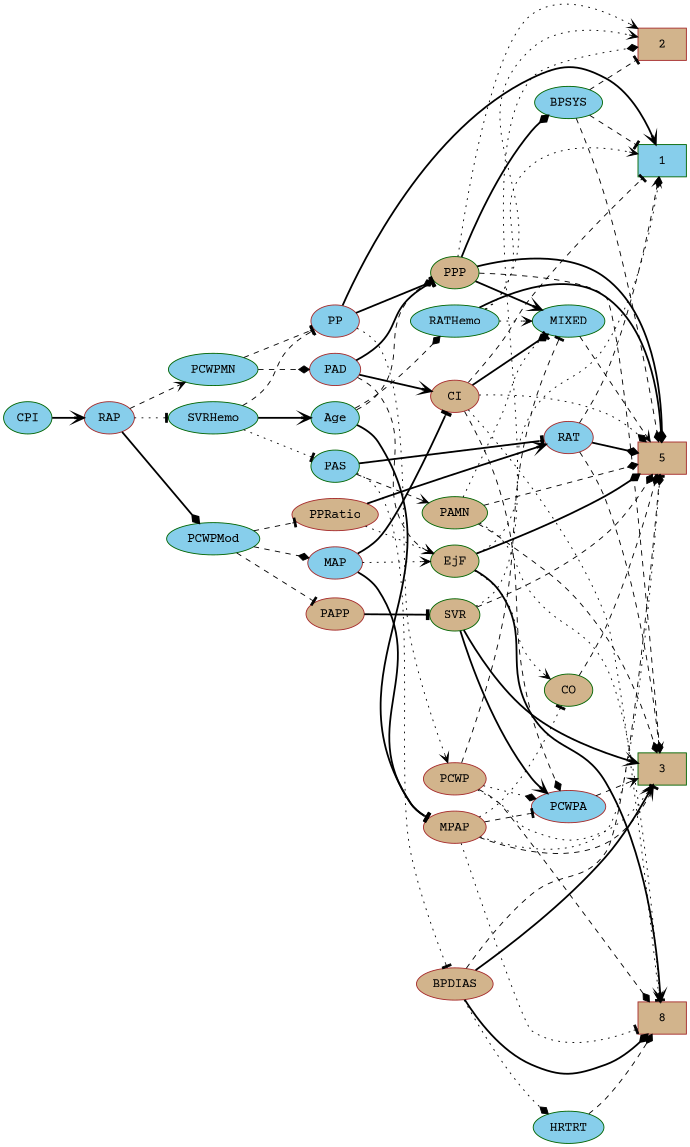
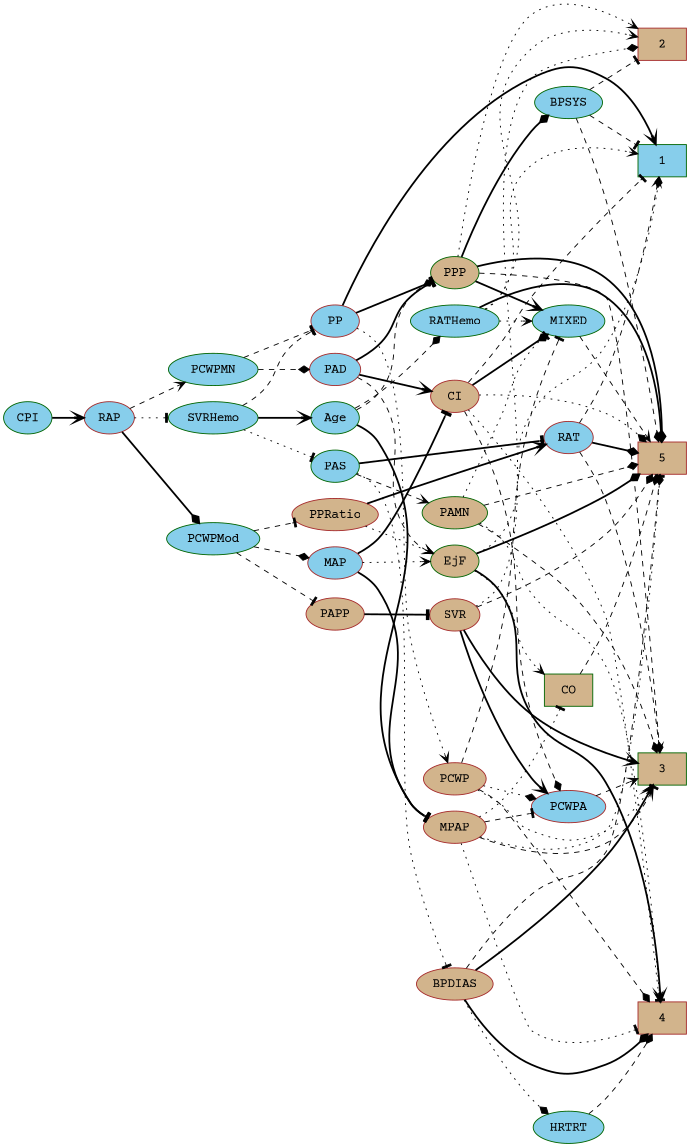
node "SVR": color darkgreen -> brown
node "CO": shape ellipse -> box
node "8": label "8" -> "4"
